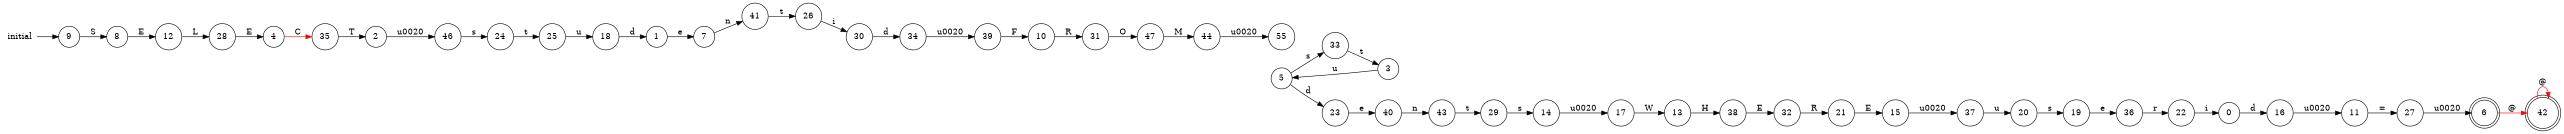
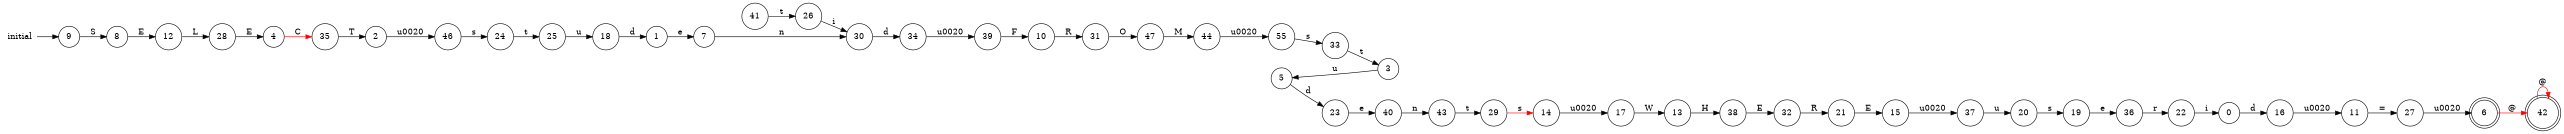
edge "7" -> "41": now "7" -> "30"
edge "5" -> "33": now "55" -> "33"
edge "29" -> "14": color black -> red
